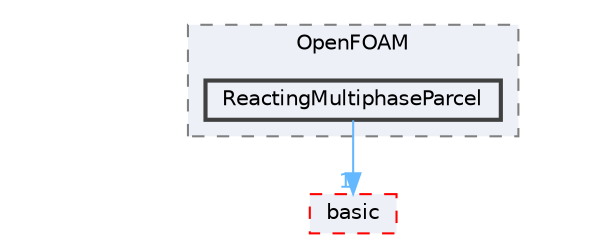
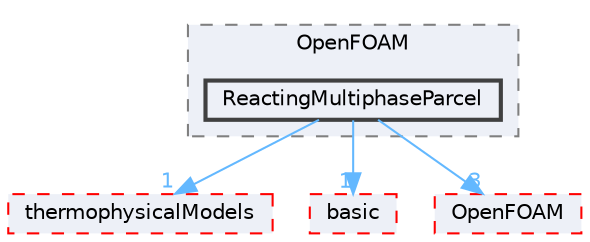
node "thermophysicalModels": added
node "OpenFOAM": added
